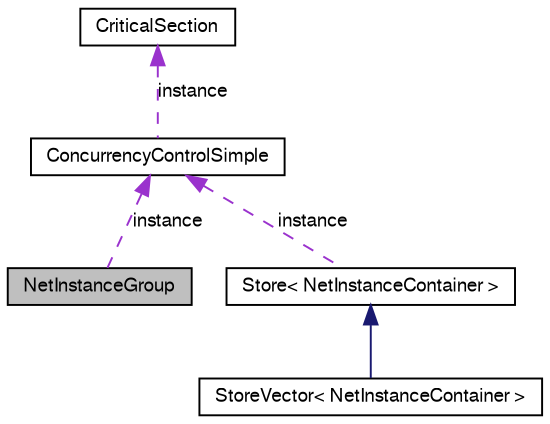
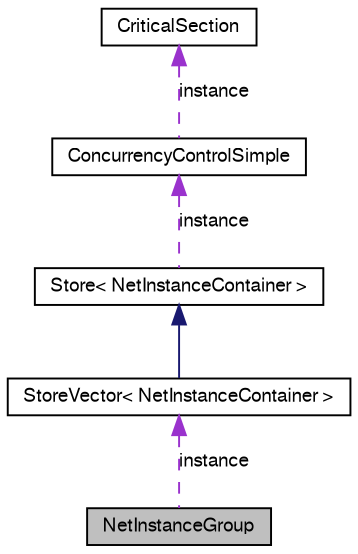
edge "NetInstanceGroup" -> "ConcurrencyControlSimple": now "NetInstanceGroup" -> "StoreVector< NetInstanceContainer >"
